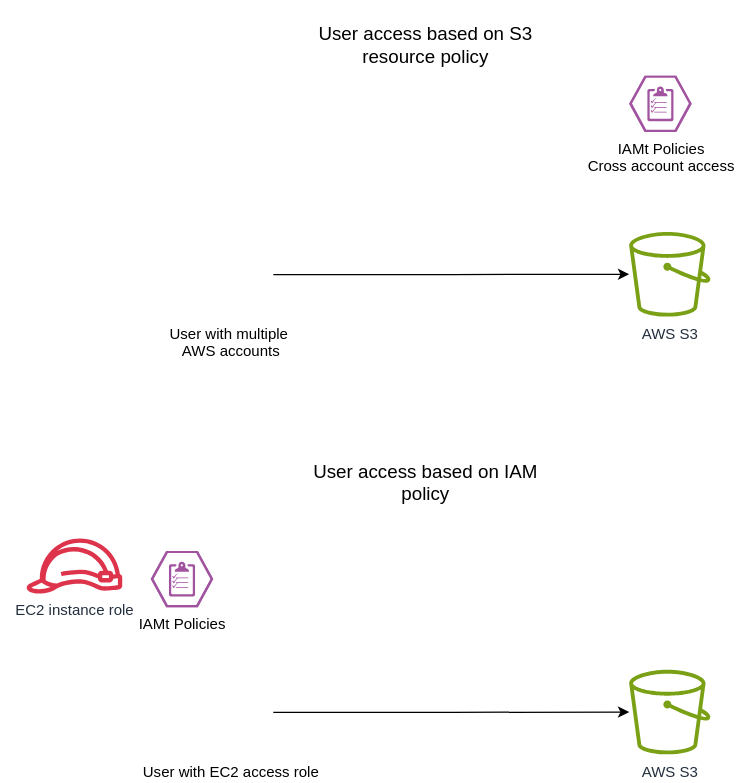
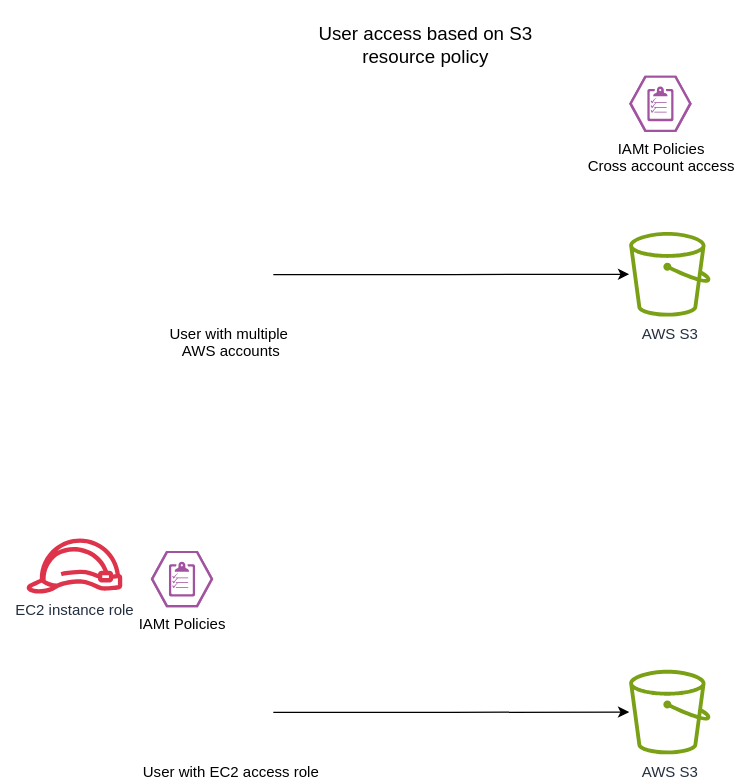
node "User access based on IAM policy": removed
